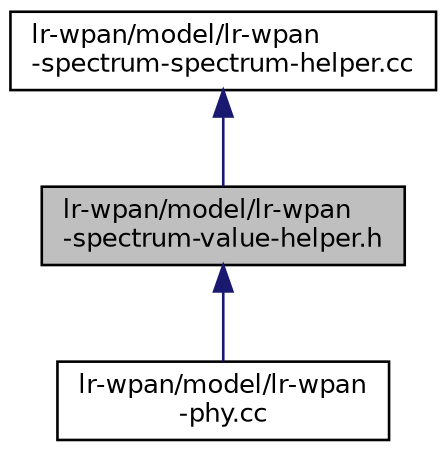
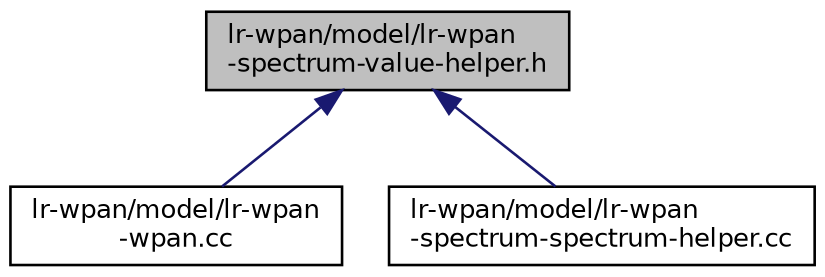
edge "lr-wpan/model/lr-wpan -spectrum-value-helper.h" -> "lr-wpan/model/lr-wpan -spectrum-spectrum-helper.cc": reversed
node "lr-wpan/model/lr-wpan -phy.cc": label "lr-wpan/model/lr-wpan -phy.cc" -> "lr-wpan/model/lr-wpan -wpan.cc"
